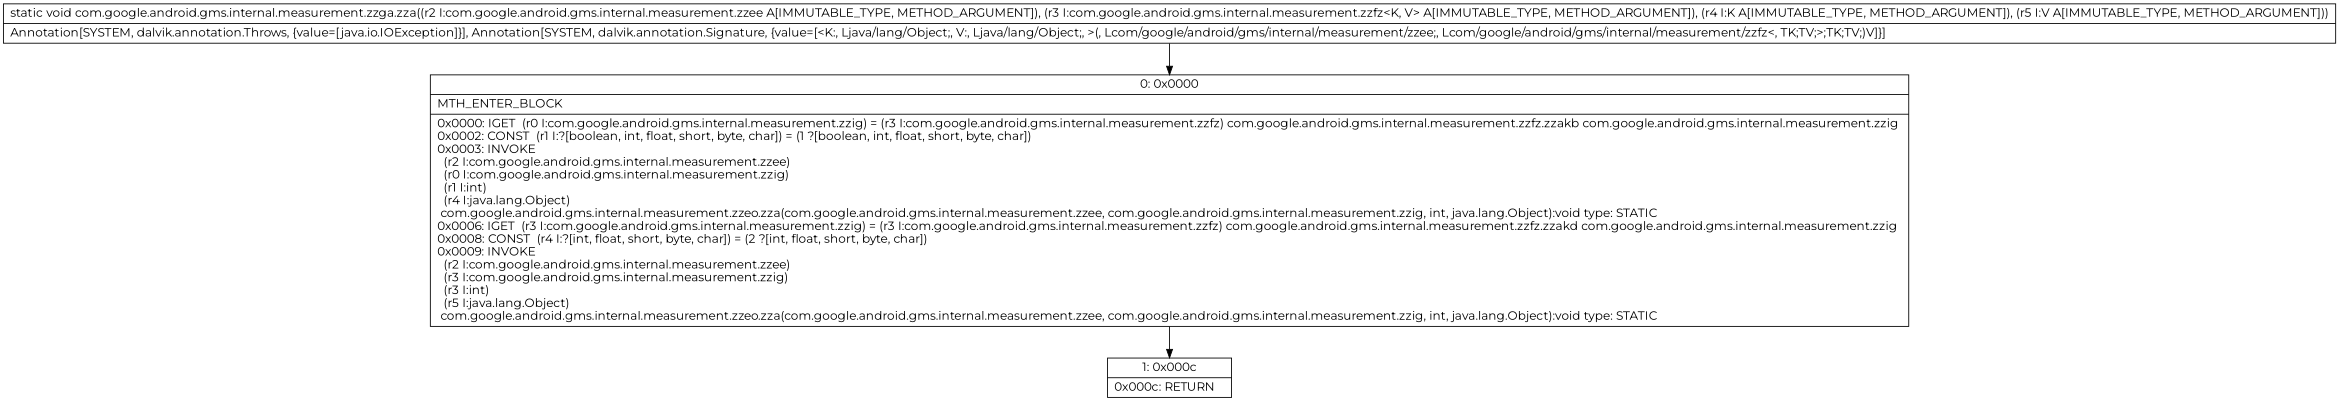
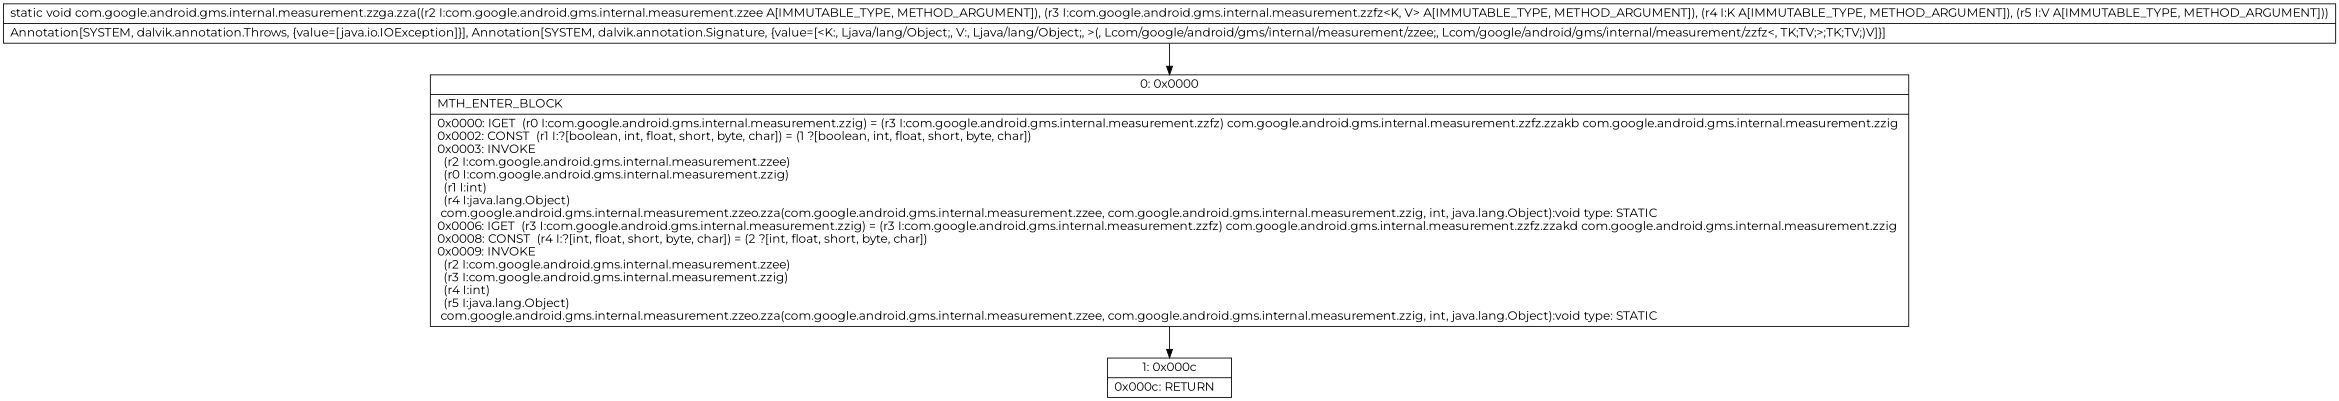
node "0: 0x0000": text "(r3 I:int)" -> "(r4 I:int)"
